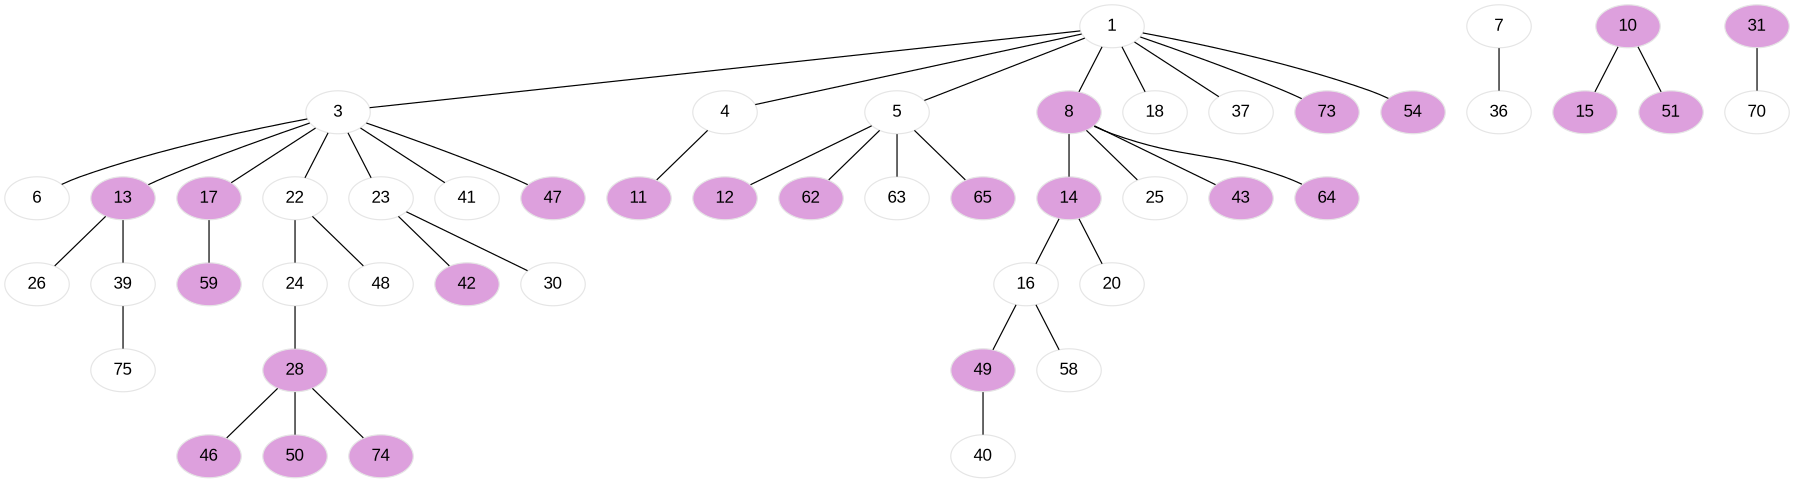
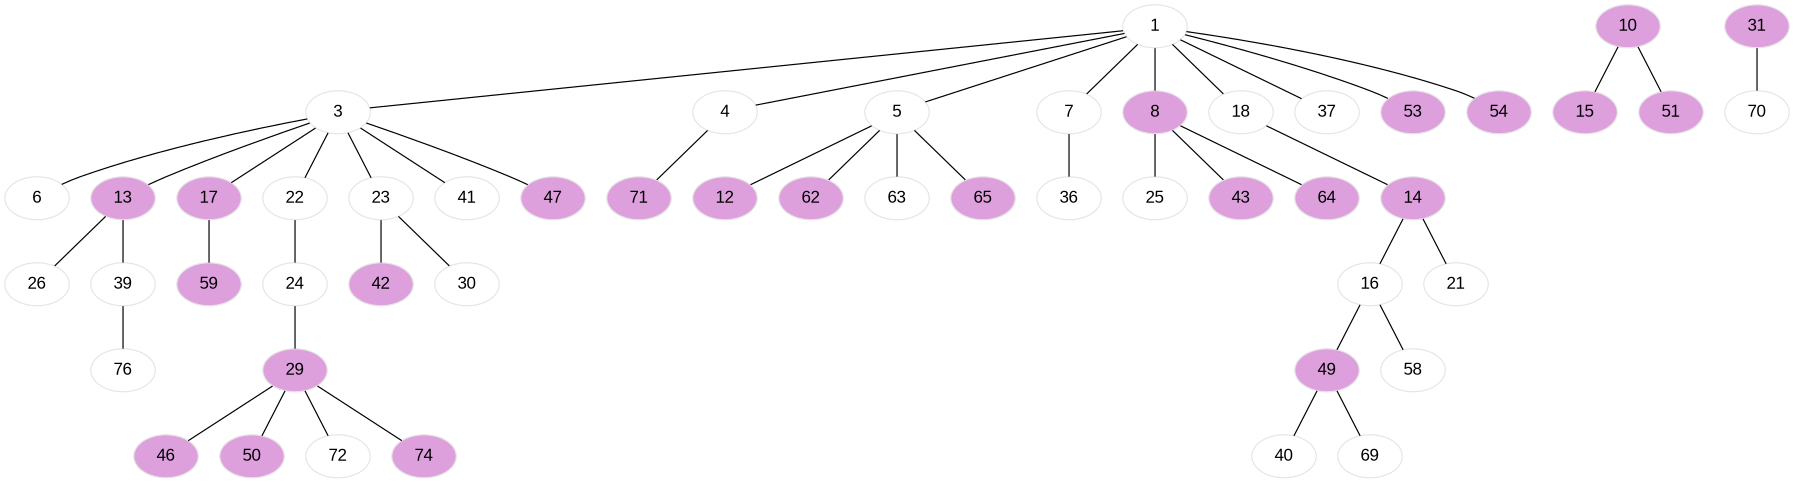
edge "1" -- "7": added
node "73": label "73" -> "53"
edge "8" -- "14": now "18" -- "14"
node "11": label "11" -> "71"
node "48": removed
node "20": label "20" -> "21"
node "75": label "75" -> "76"
node "28": label "28" -> "29"
node "72": added
node "69": added
